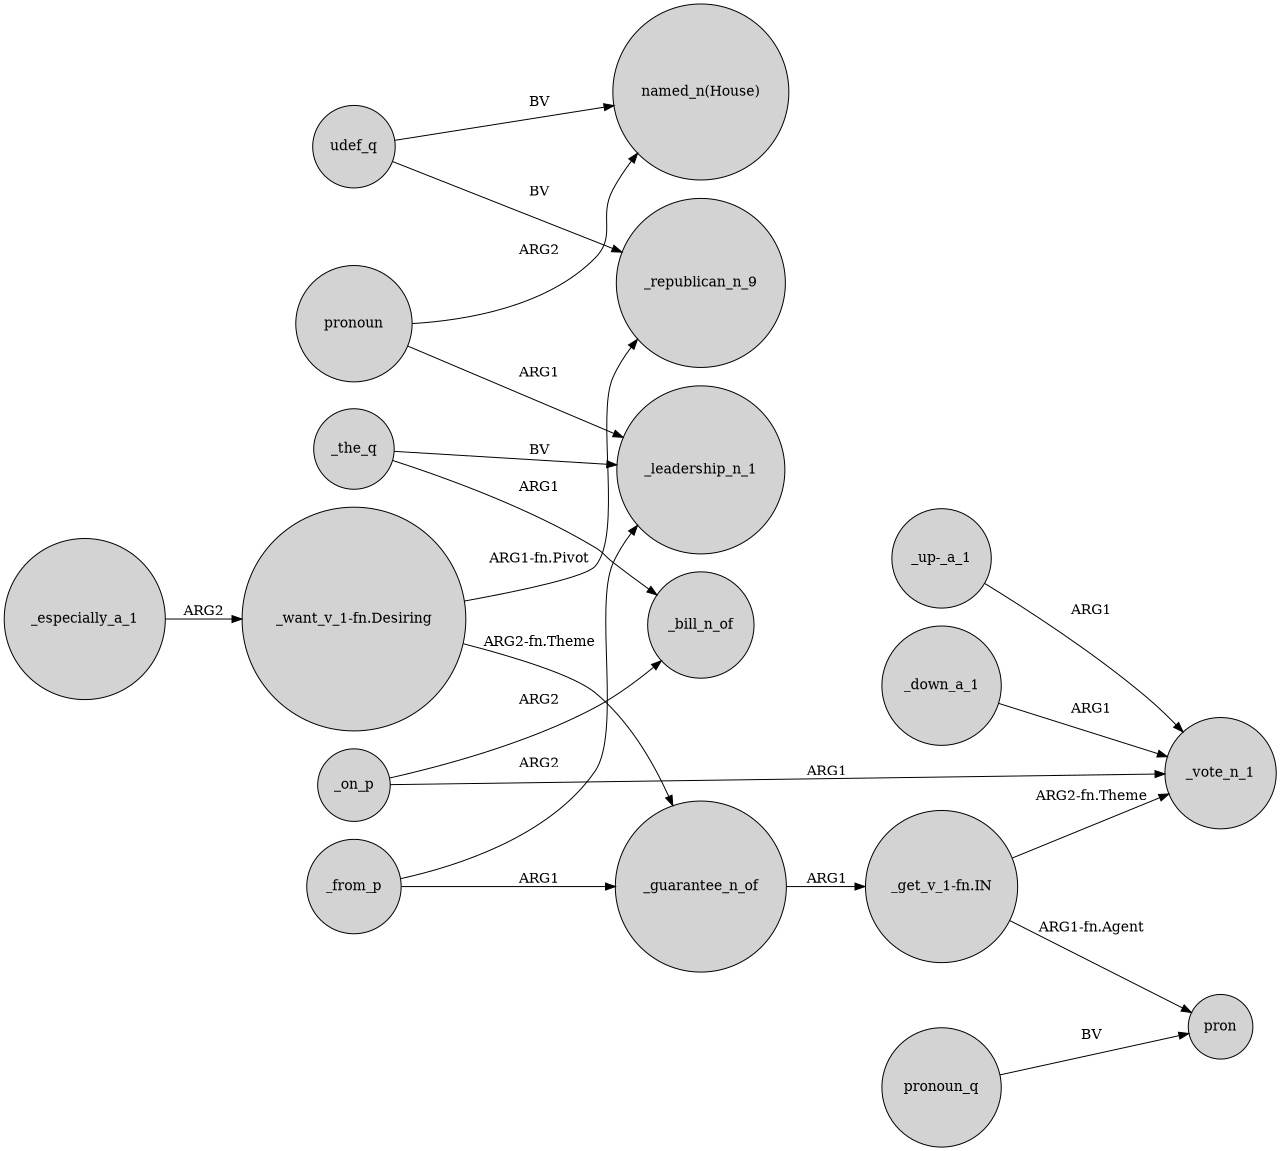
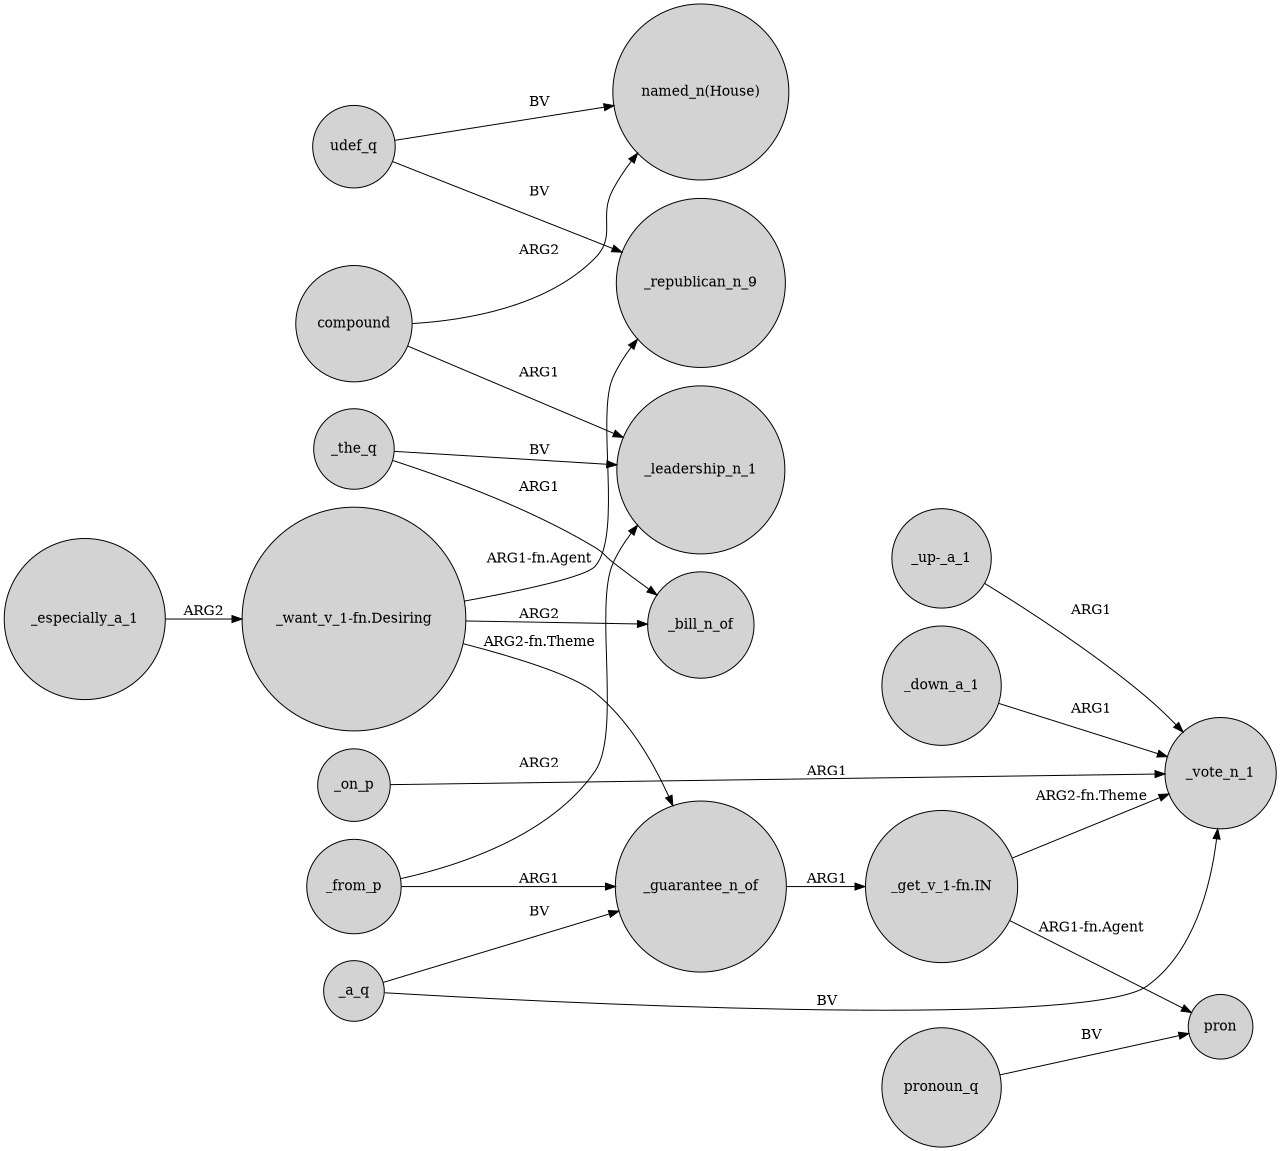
node "pronoun": label "pronoun" -> "compound"
edge "_want_v_1-fn.Desiring" -> "_republican_n_9": label "ARG1-fn.Pivot" -> "ARG1-fn.Agent"
edge "_on_p" -> "_bill_n_of": now "_want_v_1-fn.Desiring" -> "_bill_n_of"
node "_a_q": added
